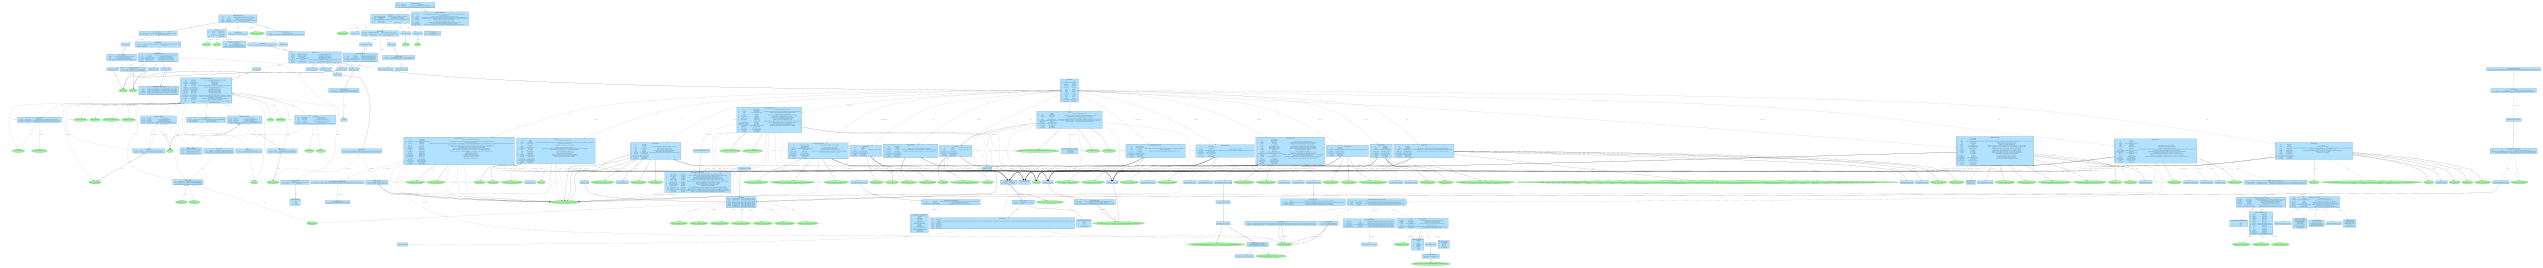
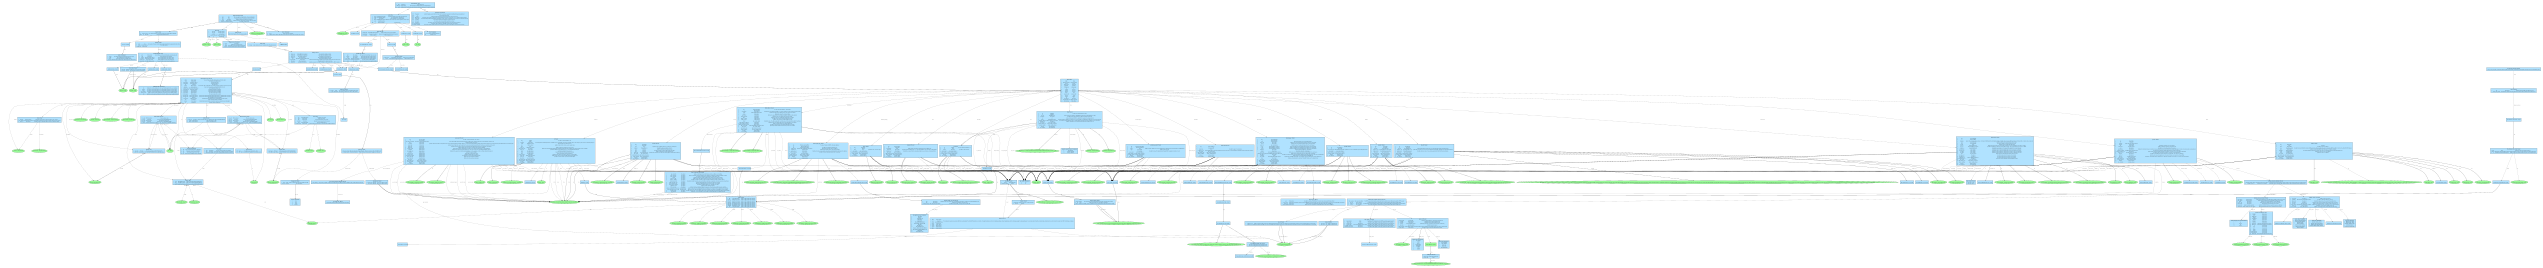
node "extension_type_enum = Enumerated": removed
node "Socket-ext$Options = ArrayOf": fillcolor lightskyblue1 -> palegreen
